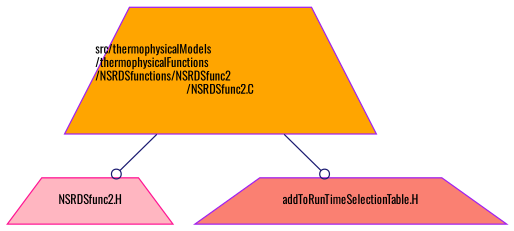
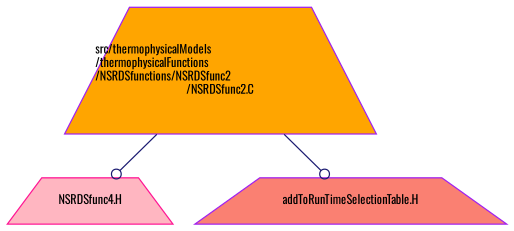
node "NSRDSfunc2.H": label "NSRDSfunc2.H" -> "NSRDSfunc4.H"
